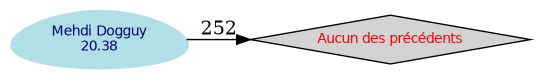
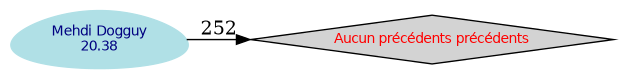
node "Aucun des précédents": label "Aucun des précédents" -> "Aucun précédents précédents"
